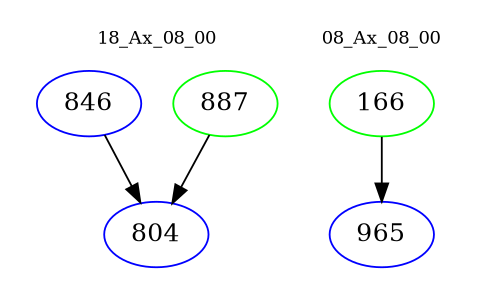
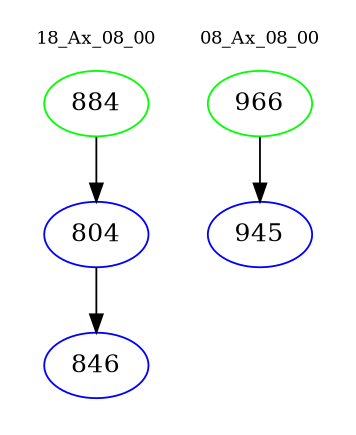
node "887": label "887" -> "884"
node "166": label "166" -> "966"
edge "846" -> "804": reversed
node "965": label "965" -> "945"
